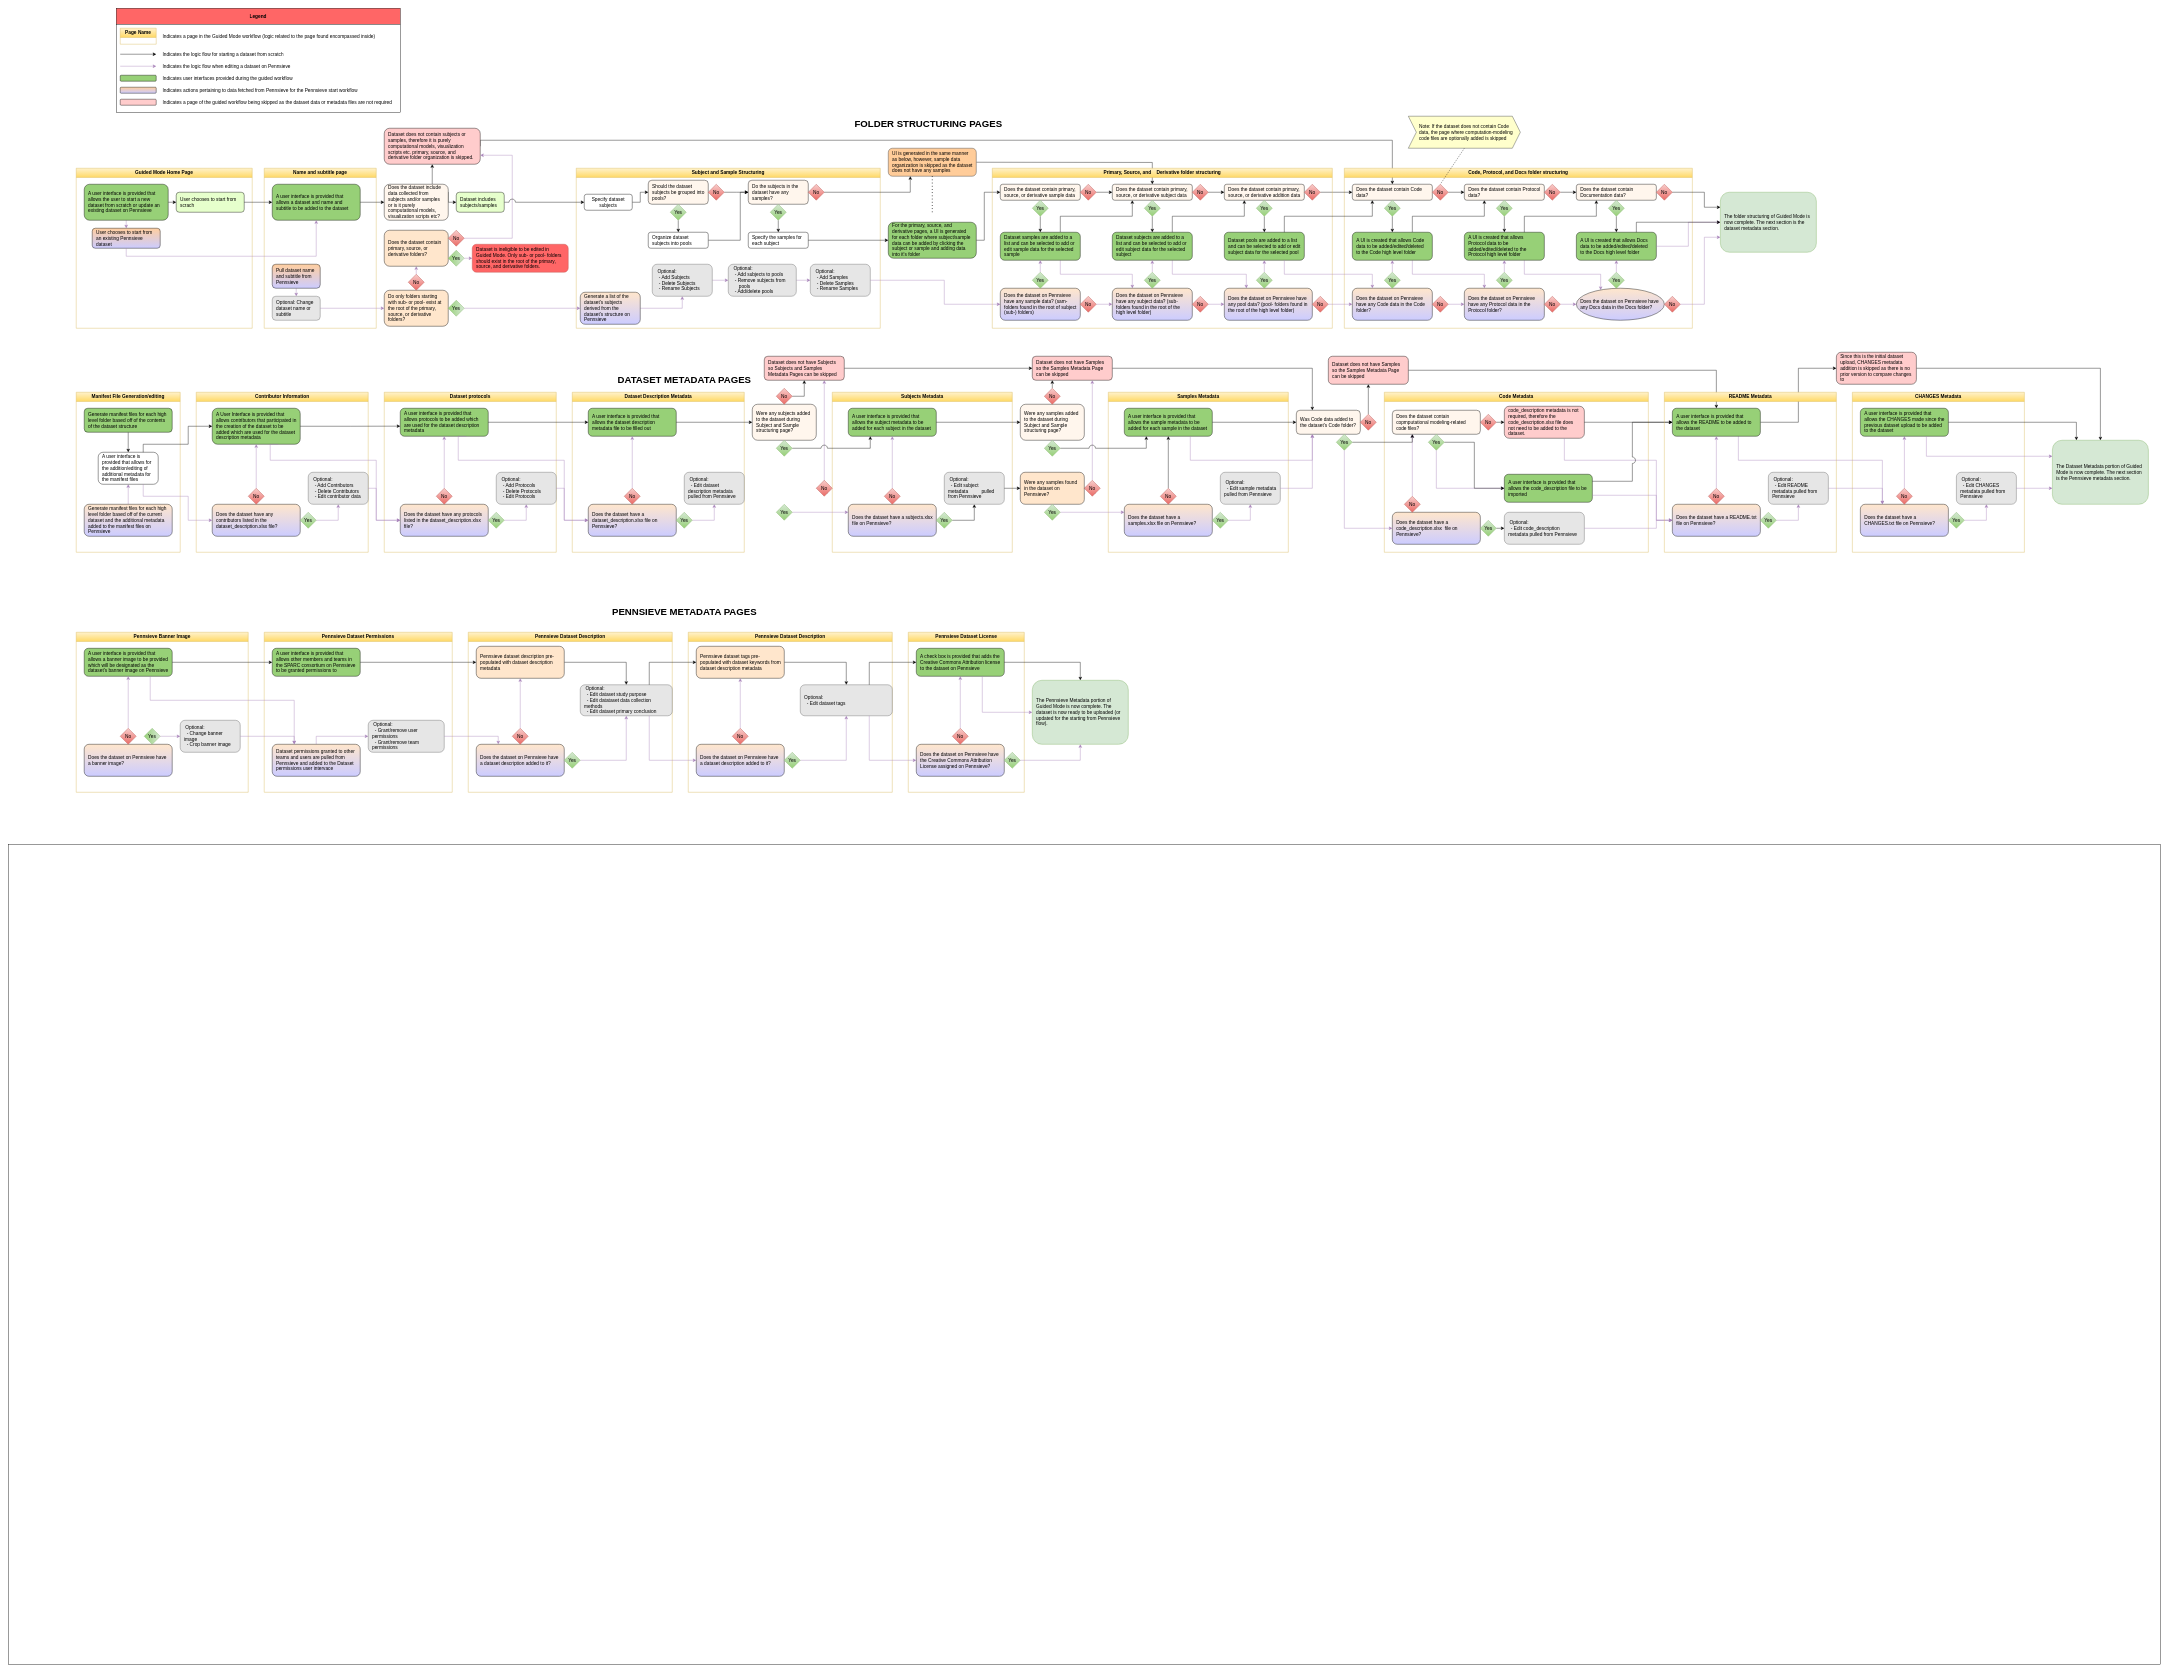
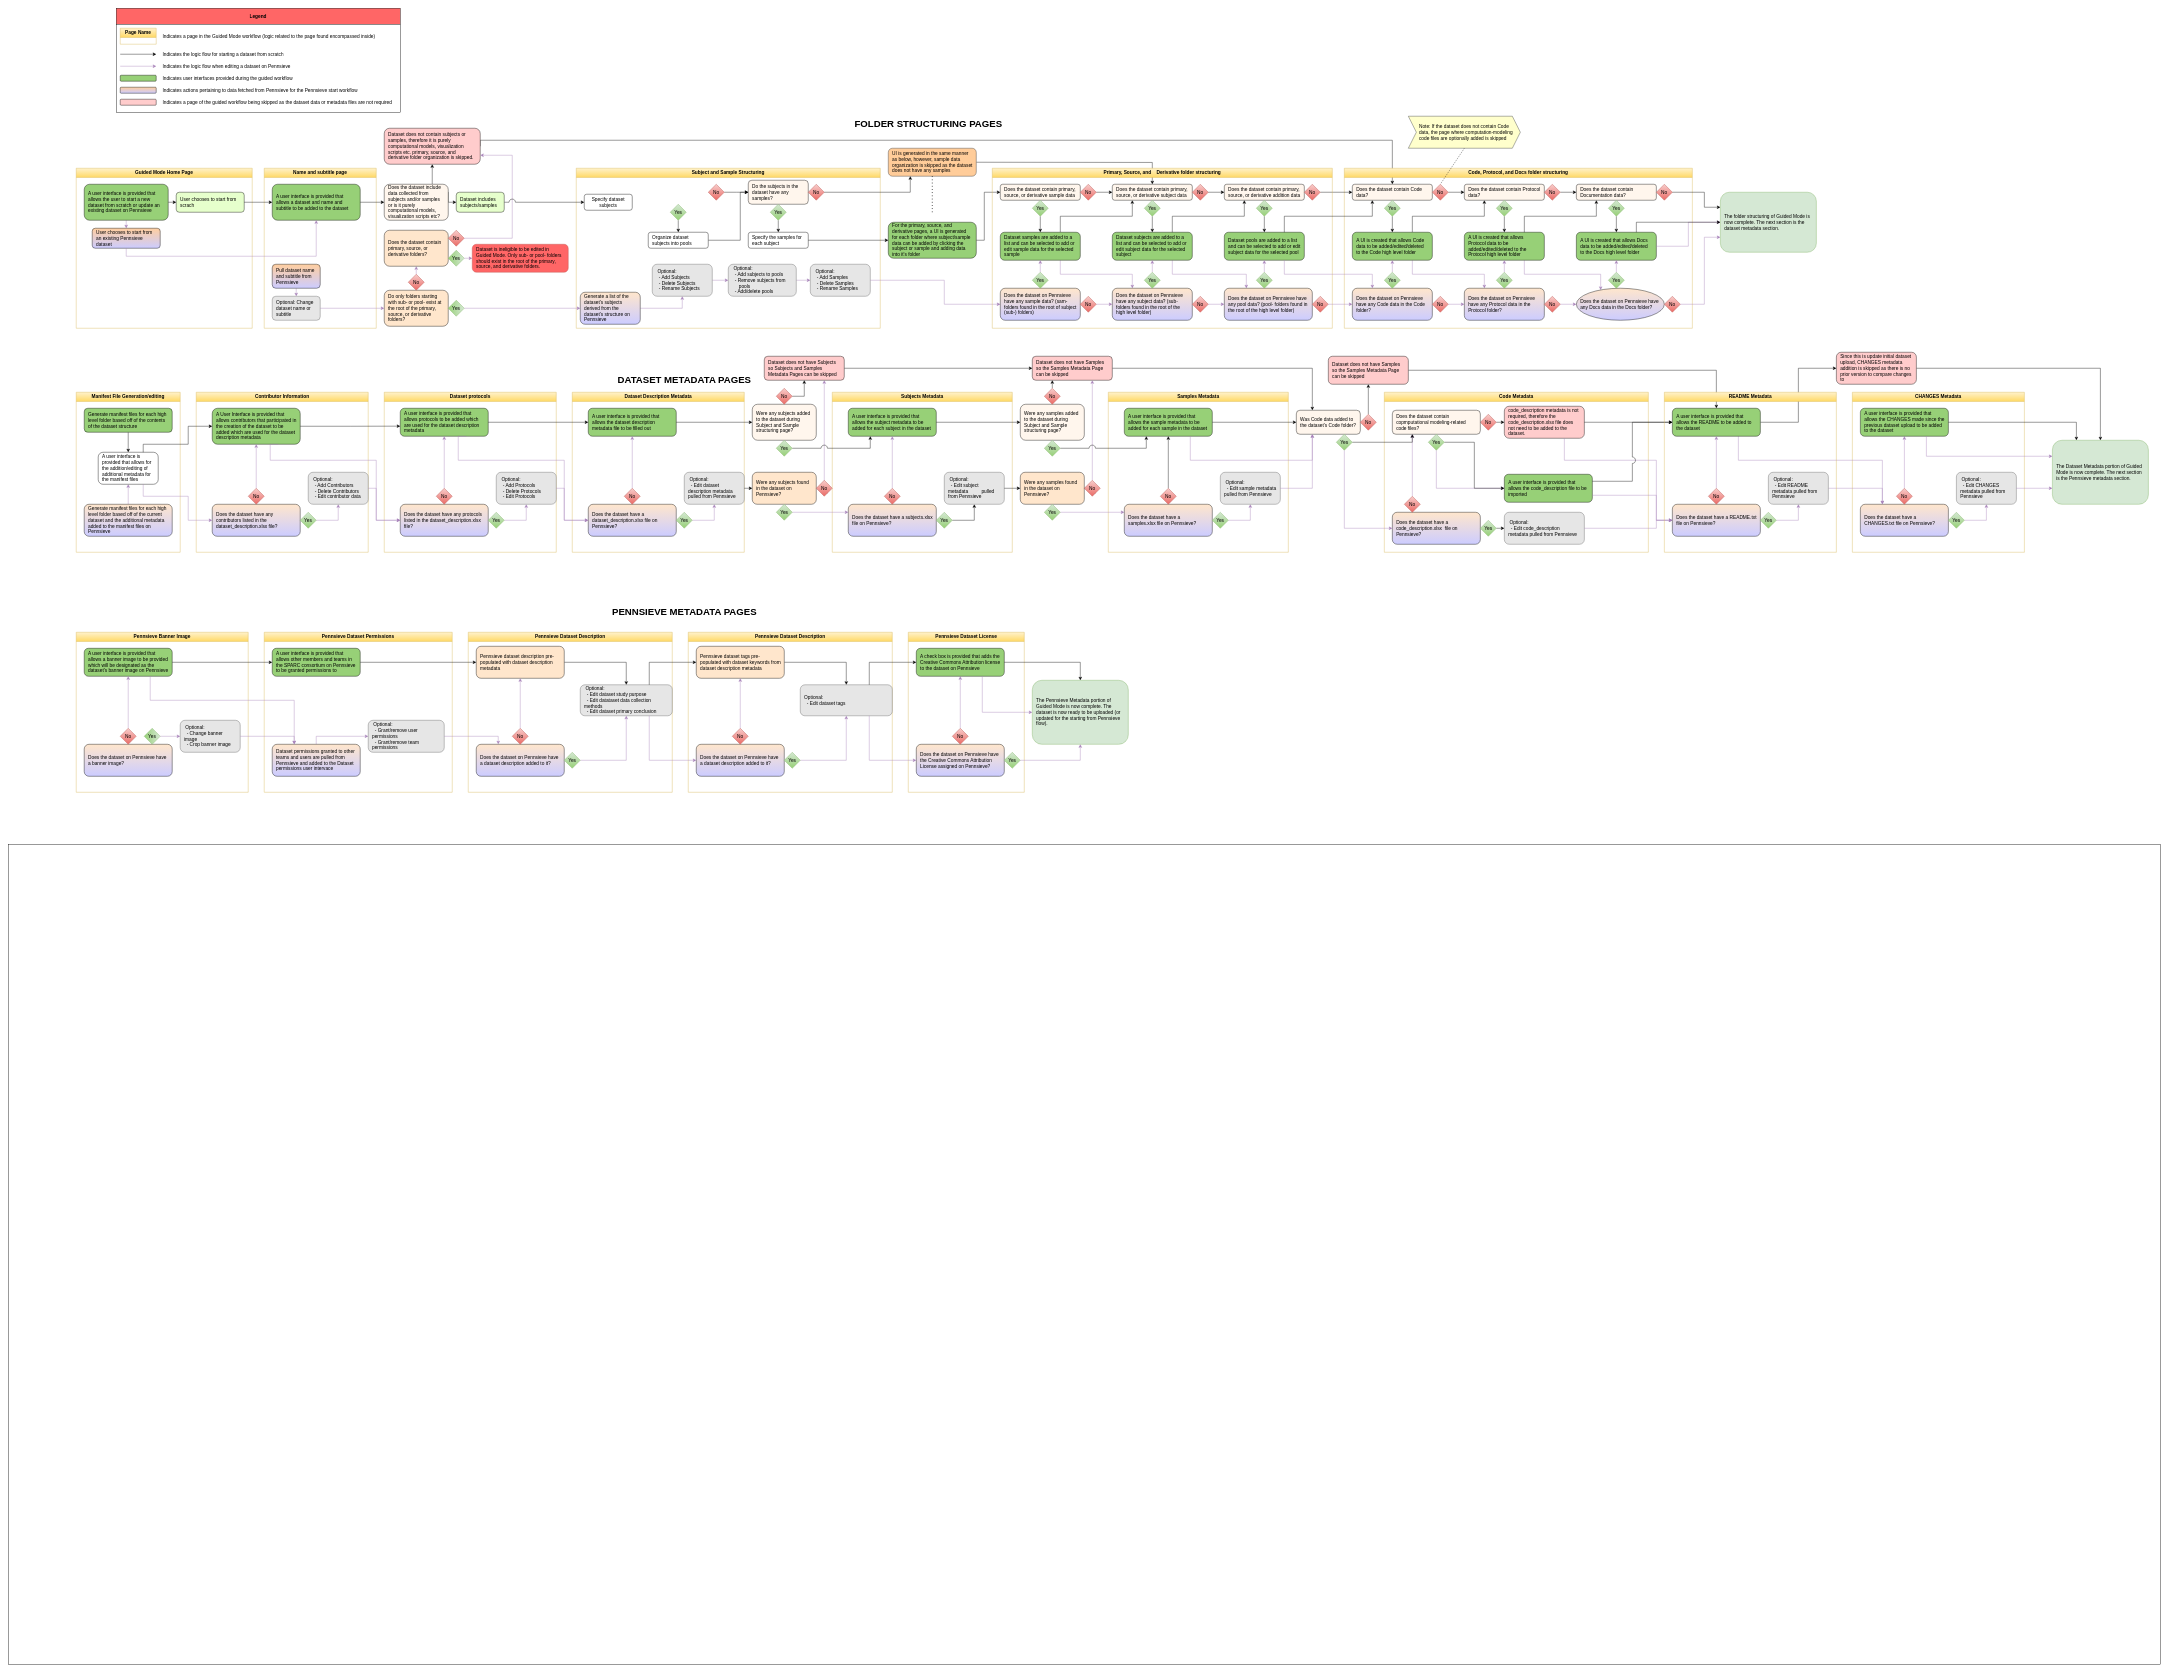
edge "Specify dataset subjects" -> "Should the dataset subjects be grouped into pools?": removed
node "Should the dataset subjects be grouped into pools?": removed
node "Since this is the initial dataset upload, CHANGES metadata addition is skipped as there is no prior version to compare changes to": label "Since this is the initial dataset upload, CHANGES metadata addition is skipped as there is no prior version to compare changes to" -> "Since this is update initial dataset upload, CHANGES metadata addition is skipped as there is no prior version to compare changes to"
edge "Optional: - Edit dataset description metadata pulled from Pennsieve" -> "Were any subjects found in the dataset on Pennsieve?": added
node "Were any subjects found in the dataset on Pennsieve?": added
